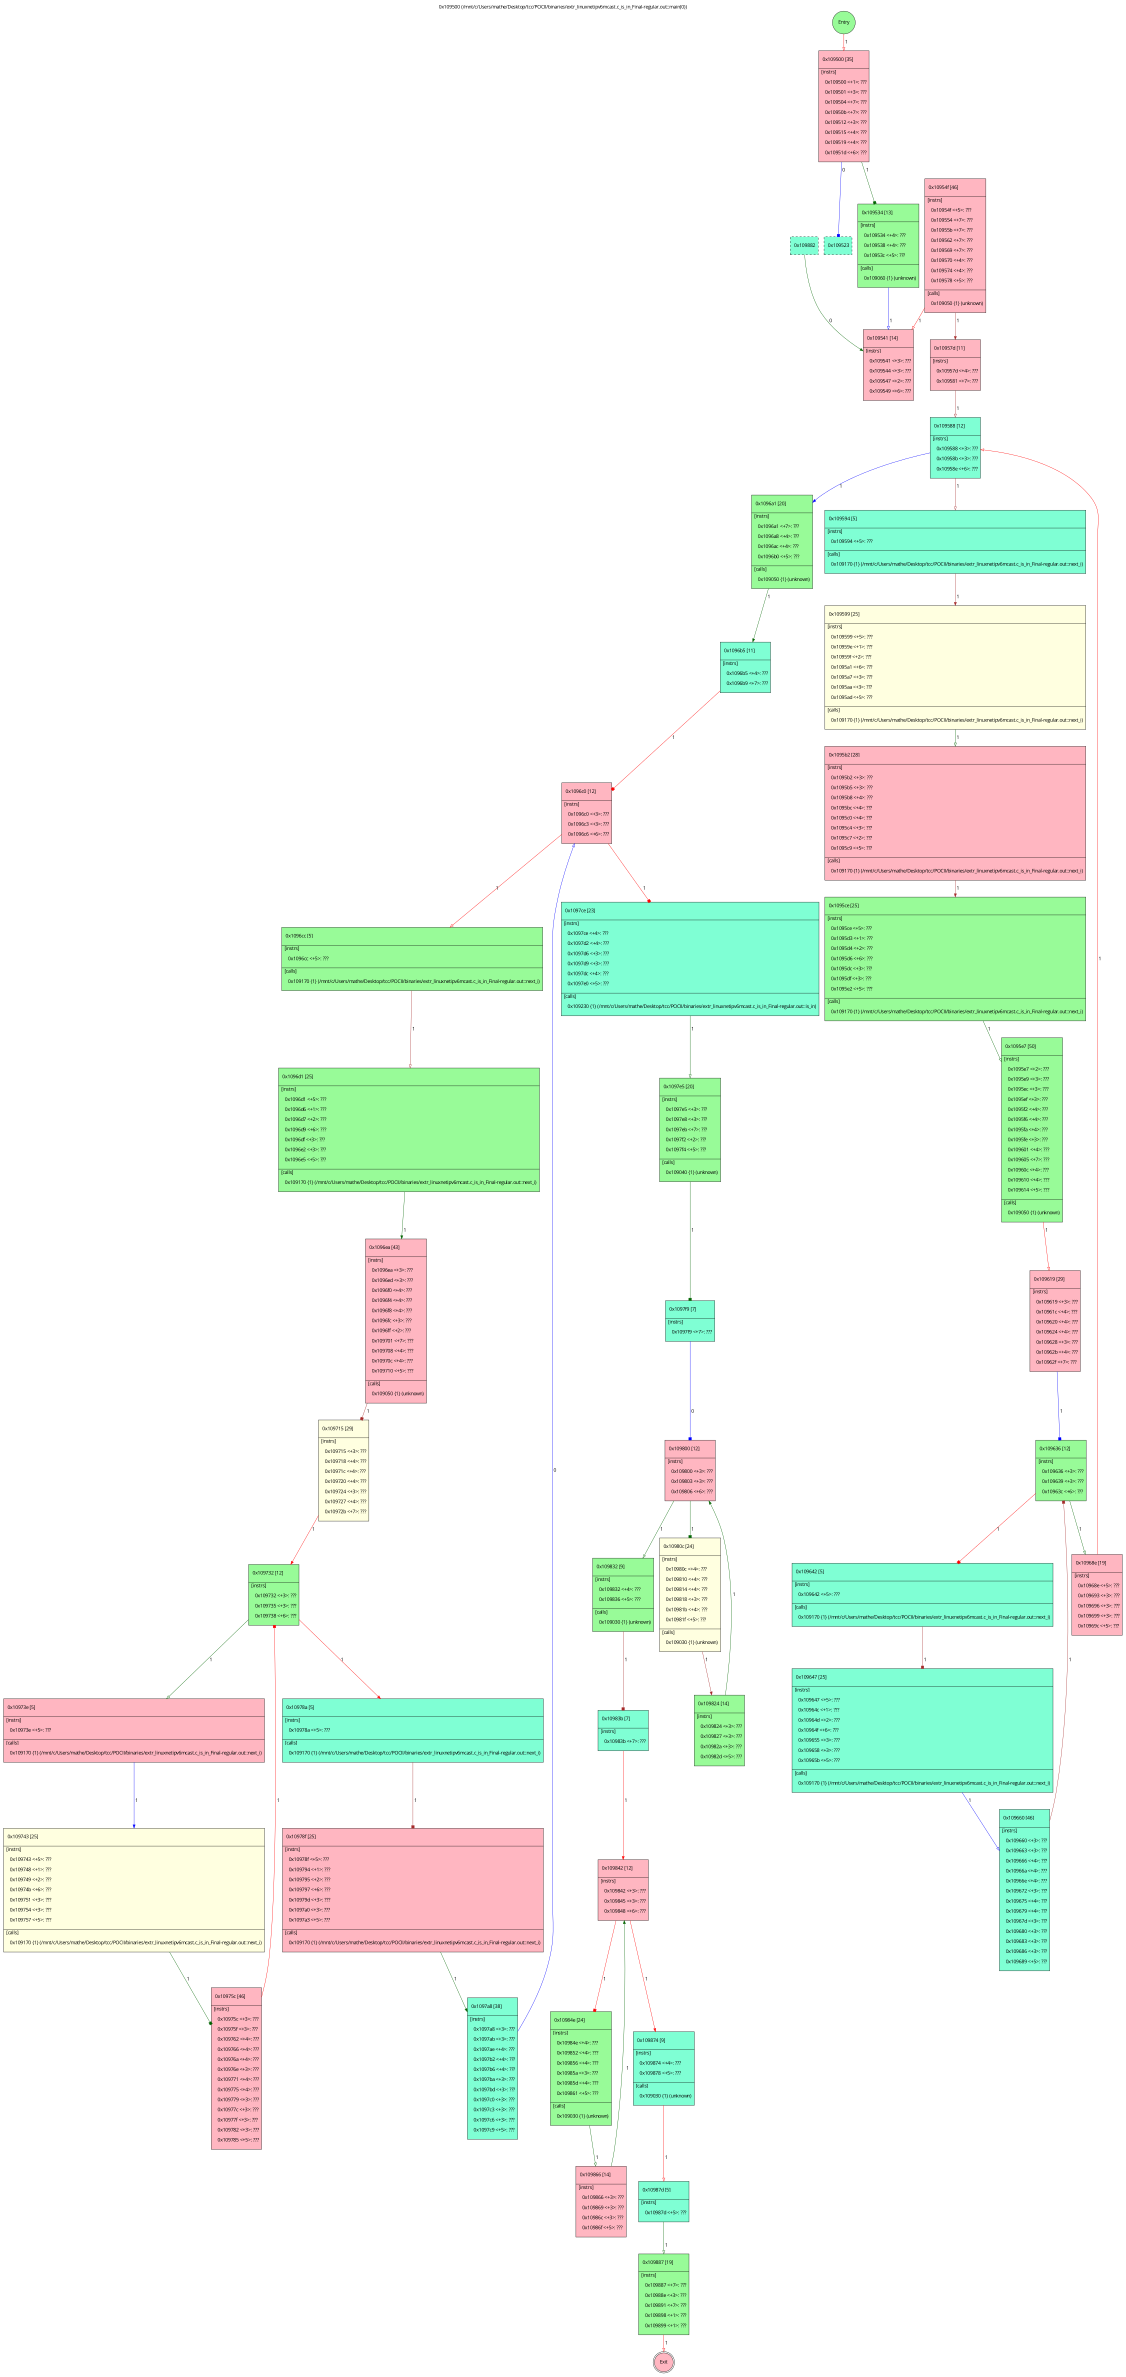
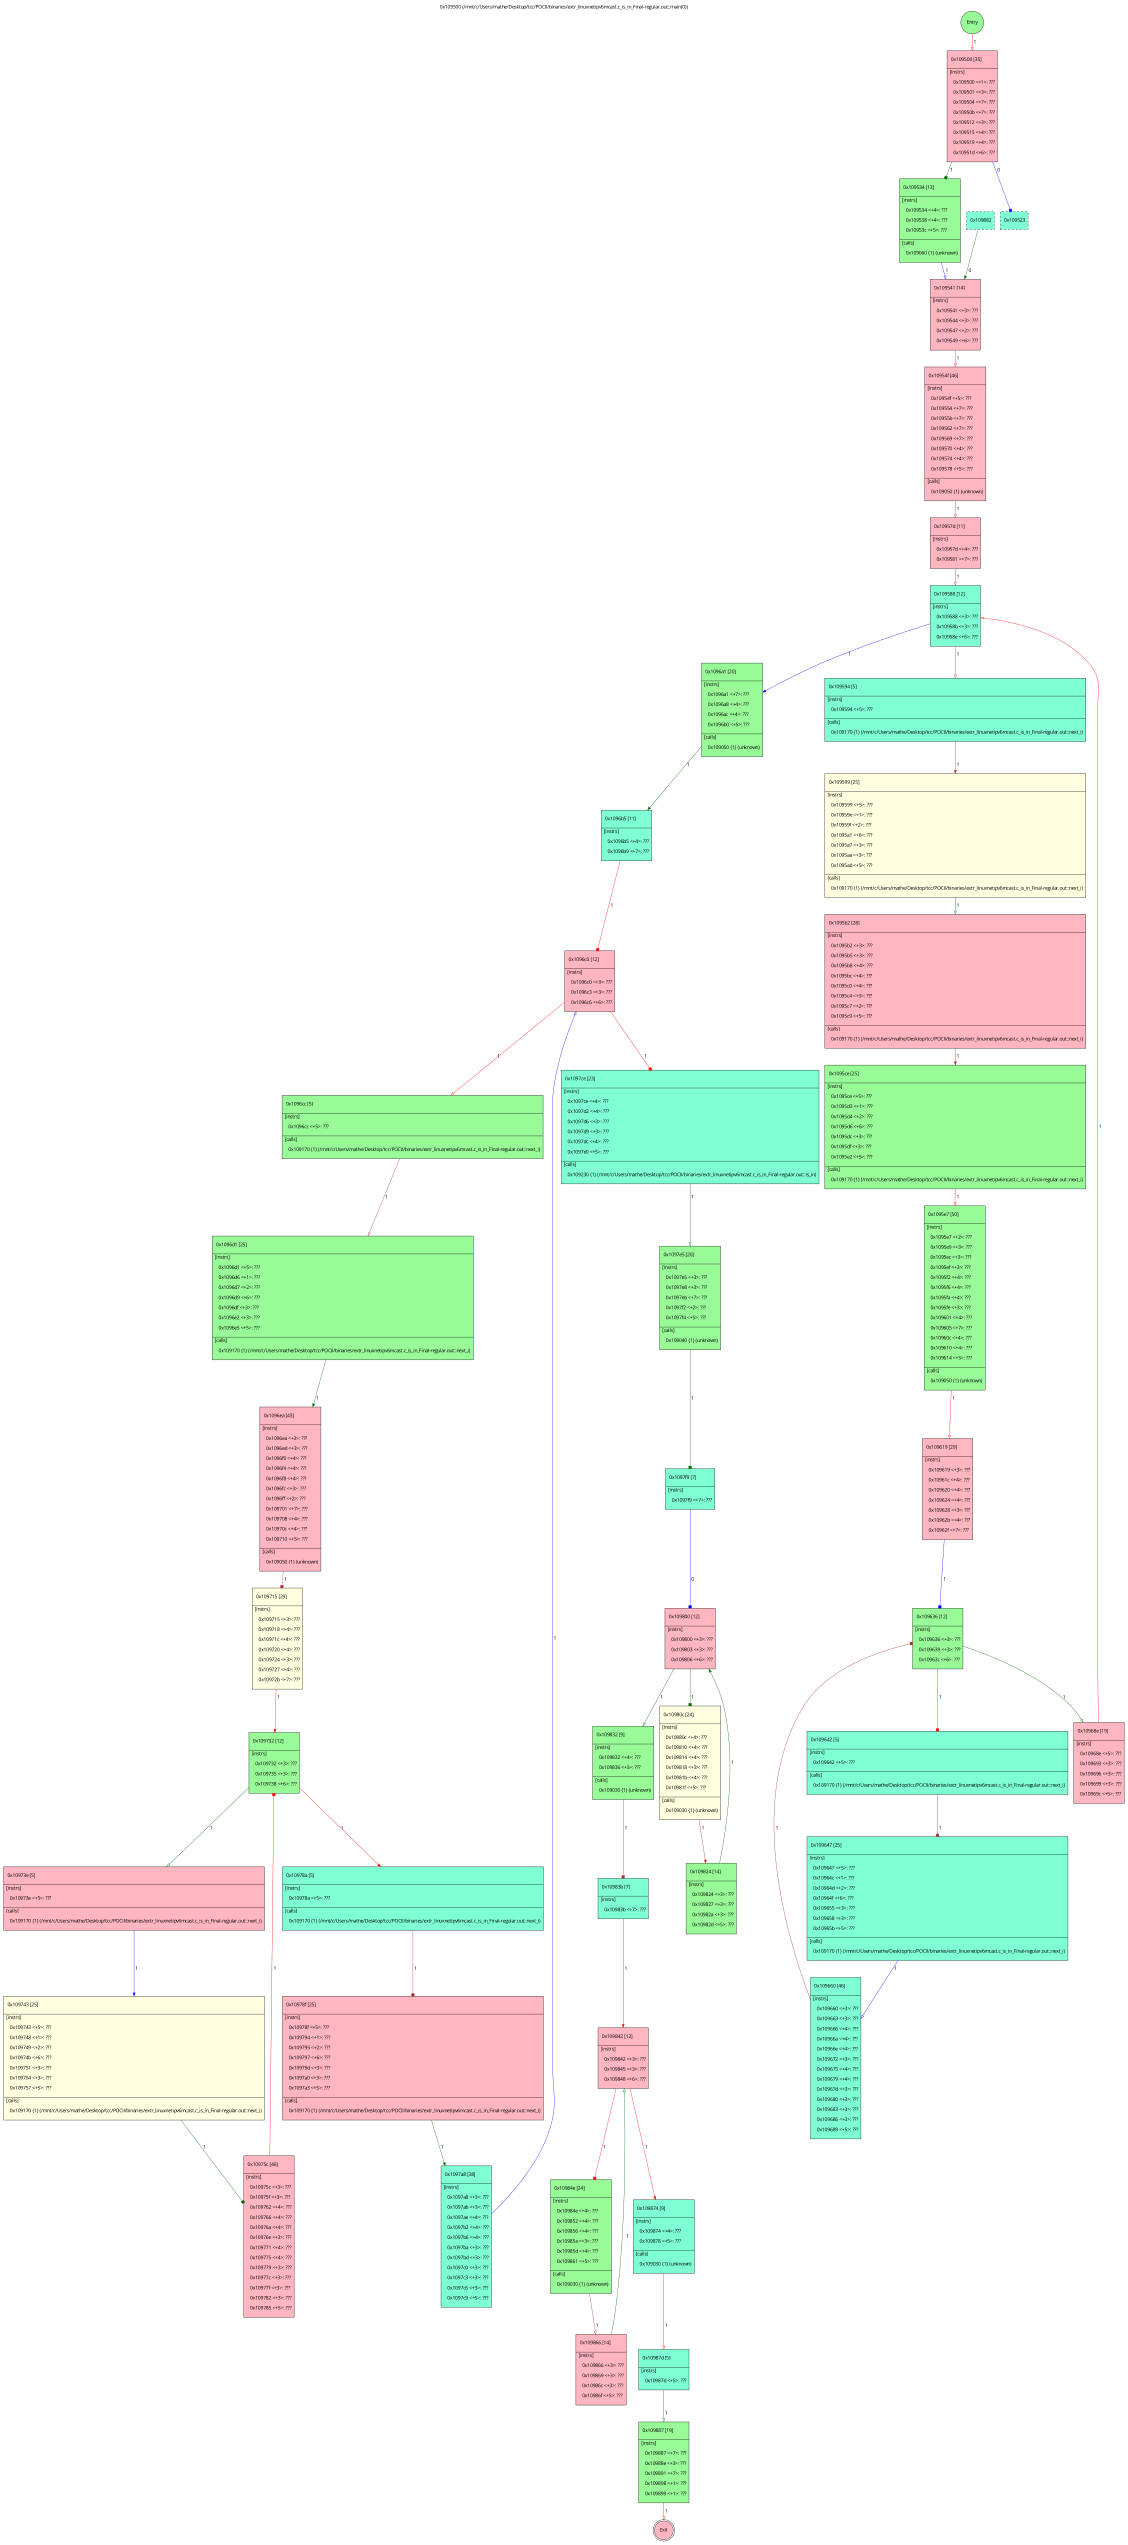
edge "0x10954f [46]" -> "0x109541 [14]": reversed
edge "0x10954f [46]" -> "0x10957d [11]": arrowhead normal -> onormal
edge "0x1095ce [25]" -> "0x1095e7 [50]": color darkgreen -> red
edge "0x1097a8 [38]" -> "0x1096c0 [12]": label " 0" -> " 1"
edge "0x109866 [14]" -> "0x109842 [12]": arrowhead normal -> onormal
edge "0x10984e [24]" -> "0x109866 [14]": color darkgreen -> brown
